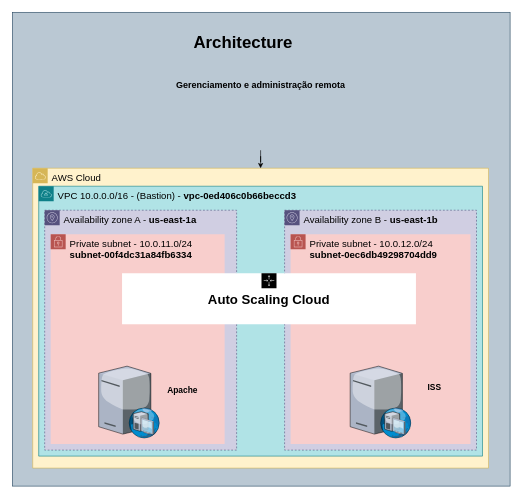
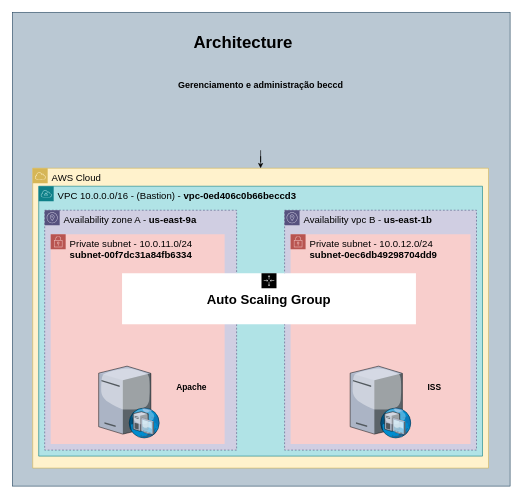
node "Gerenciamento e administração remota": label "Gerenciamento e administração remota" -> "Gerenciamento e administração beccd"
node "Availability zone A - us-east-1a": label "Availability zone A - us-east-1a" -> "Availability zone A - us-east-9a"
node "Availability zone B - us-east-1b": label "Availability zone B - us-east-1b" -> "Availability vpc B - us-east-1b"
node "Private subnet - 10.0.11.0/24subnet-00f4dc31a84fb6334": label "Private subnet - 10.0.11.0/24subnet-00f4dc31a84fb6334" -> "Private subnet - 10.0.11.0/24subnet-00f7dc31a84fb6334"
node "Auto Scaling Cloud": label "Auto Scaling Cloud" -> "Auto Scaling Group"
node "Apache": moved (183, 390) -> (192, 387)
